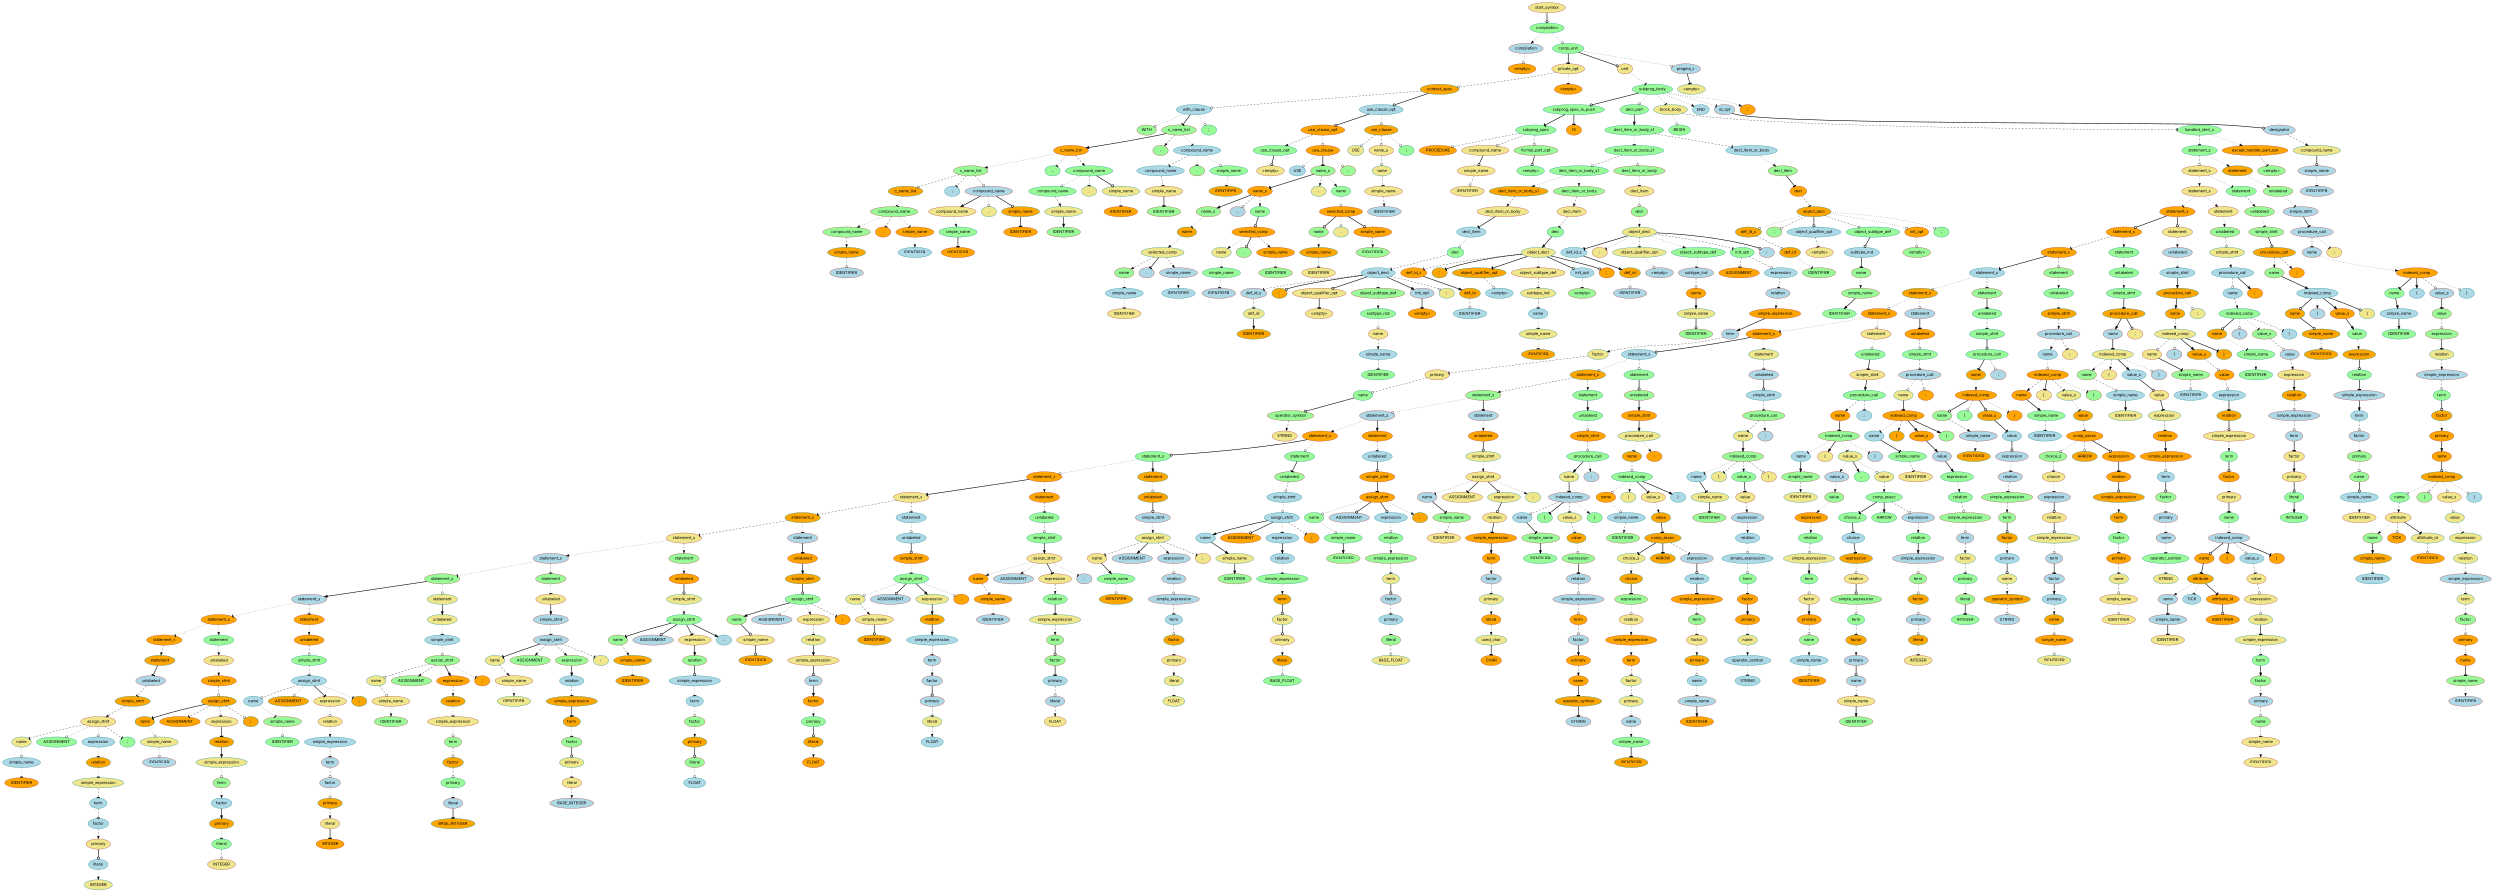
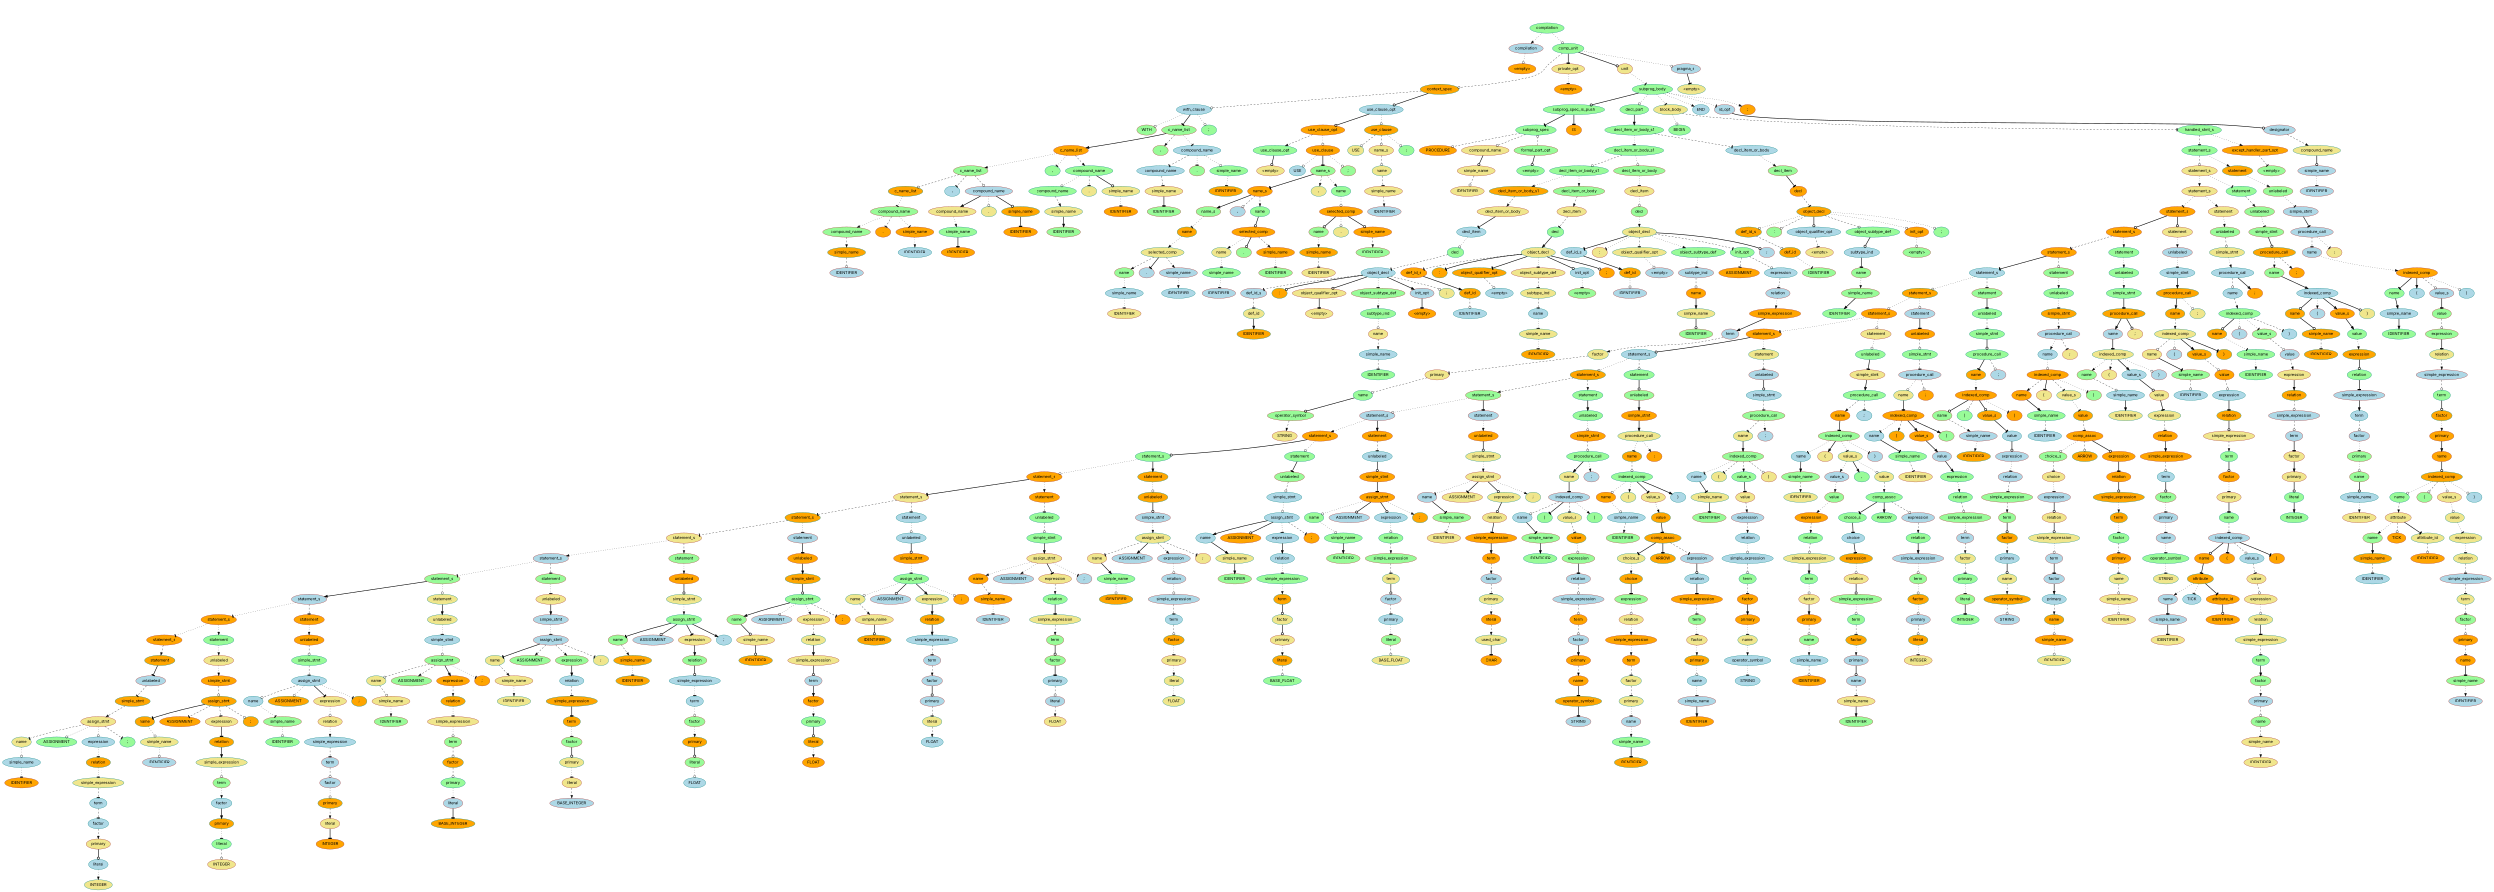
node "start_symbol": removed
edge "private_opt" -> "context_spec": now "comp_unit" -> "context_spec"
edge "subprog_spec" -> "formal_part_opt": reversed
